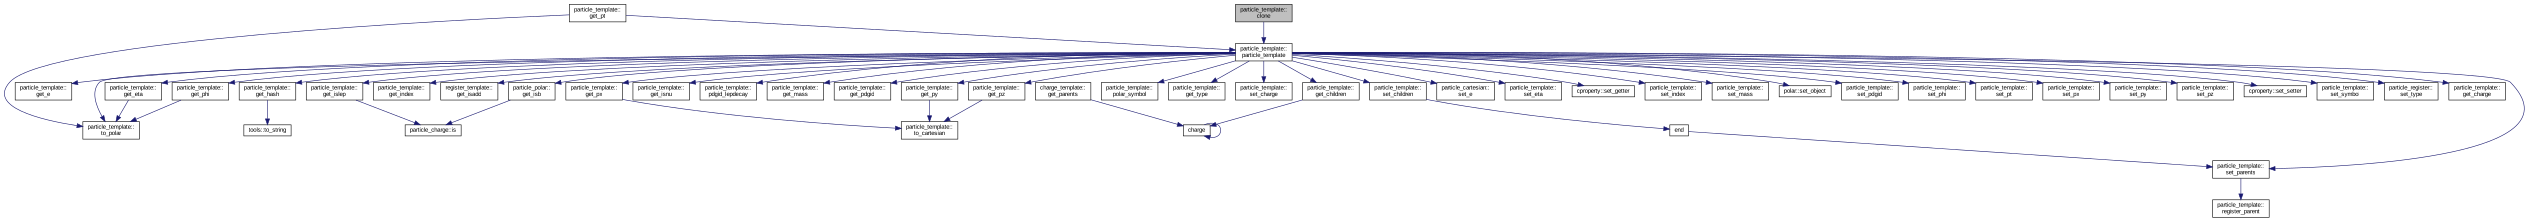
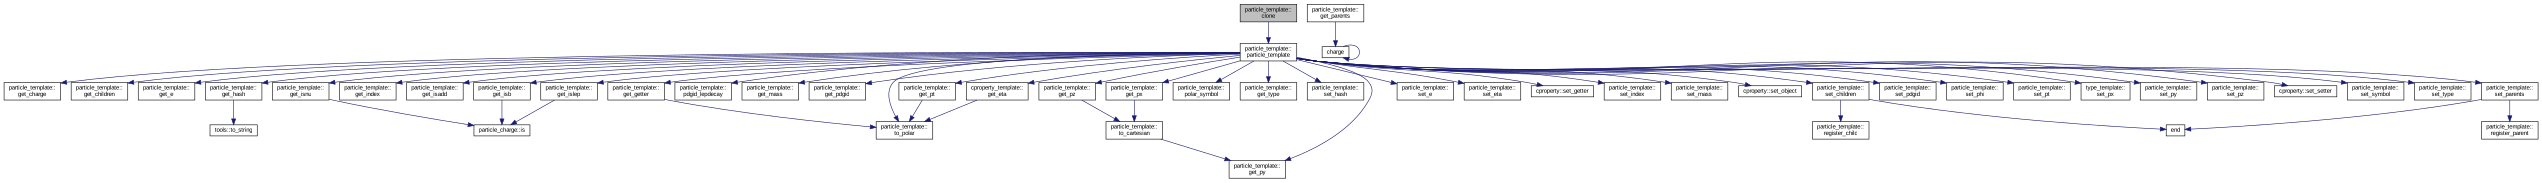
edge "particle_template:: get_pt" -> "particle_template:: particle_template": reversed
node "particle_template:: get_eta": label "particle_template:: get_eta" -> "cproperty_template:: get_eta"
node "particle_template:: get_phi": label "particle_template:: get_phi" -> "particle_template:: get_getter"
node "register_template:: get_isadd": label "register_template:: get_isadd" -> "particle_template:: get_isadd"
node "particle_polar:: get_isb": label "particle_polar:: get_isb" -> "particle_template:: get_isb"
node "charge_template:: get_parents": label "charge_template:: get_parents" -> "particle_template:: get_parents"
node "particle_template:: set_charge": label "particle_template:: set_charge" -> "particle_template:: set_hash"
node "particle_cartesian:: set_e": label "particle_cartesian:: set_e" -> "particle_template:: set_e"
node "polar::set_object": label "polar::set_object" -> "cproperty::set_object"
node "particle_template:: set_px": label "particle_template:: set_px" -> "type_template:: set_px"
node "particle_register:: set_type": label "particle_register:: set_type" -> "particle_template:: set_type"
edge "particle_template:: get_py" -> "particle_template:: to_cartesian": reversed
edge "particle_template:: get_children" -> "charge": removed
edge "particle_template:: get_isnu" -> "particle_charge::is": added
node "particle_template:: register_child": added
edge "end" -> "particle_template:: set_parents": reversed
